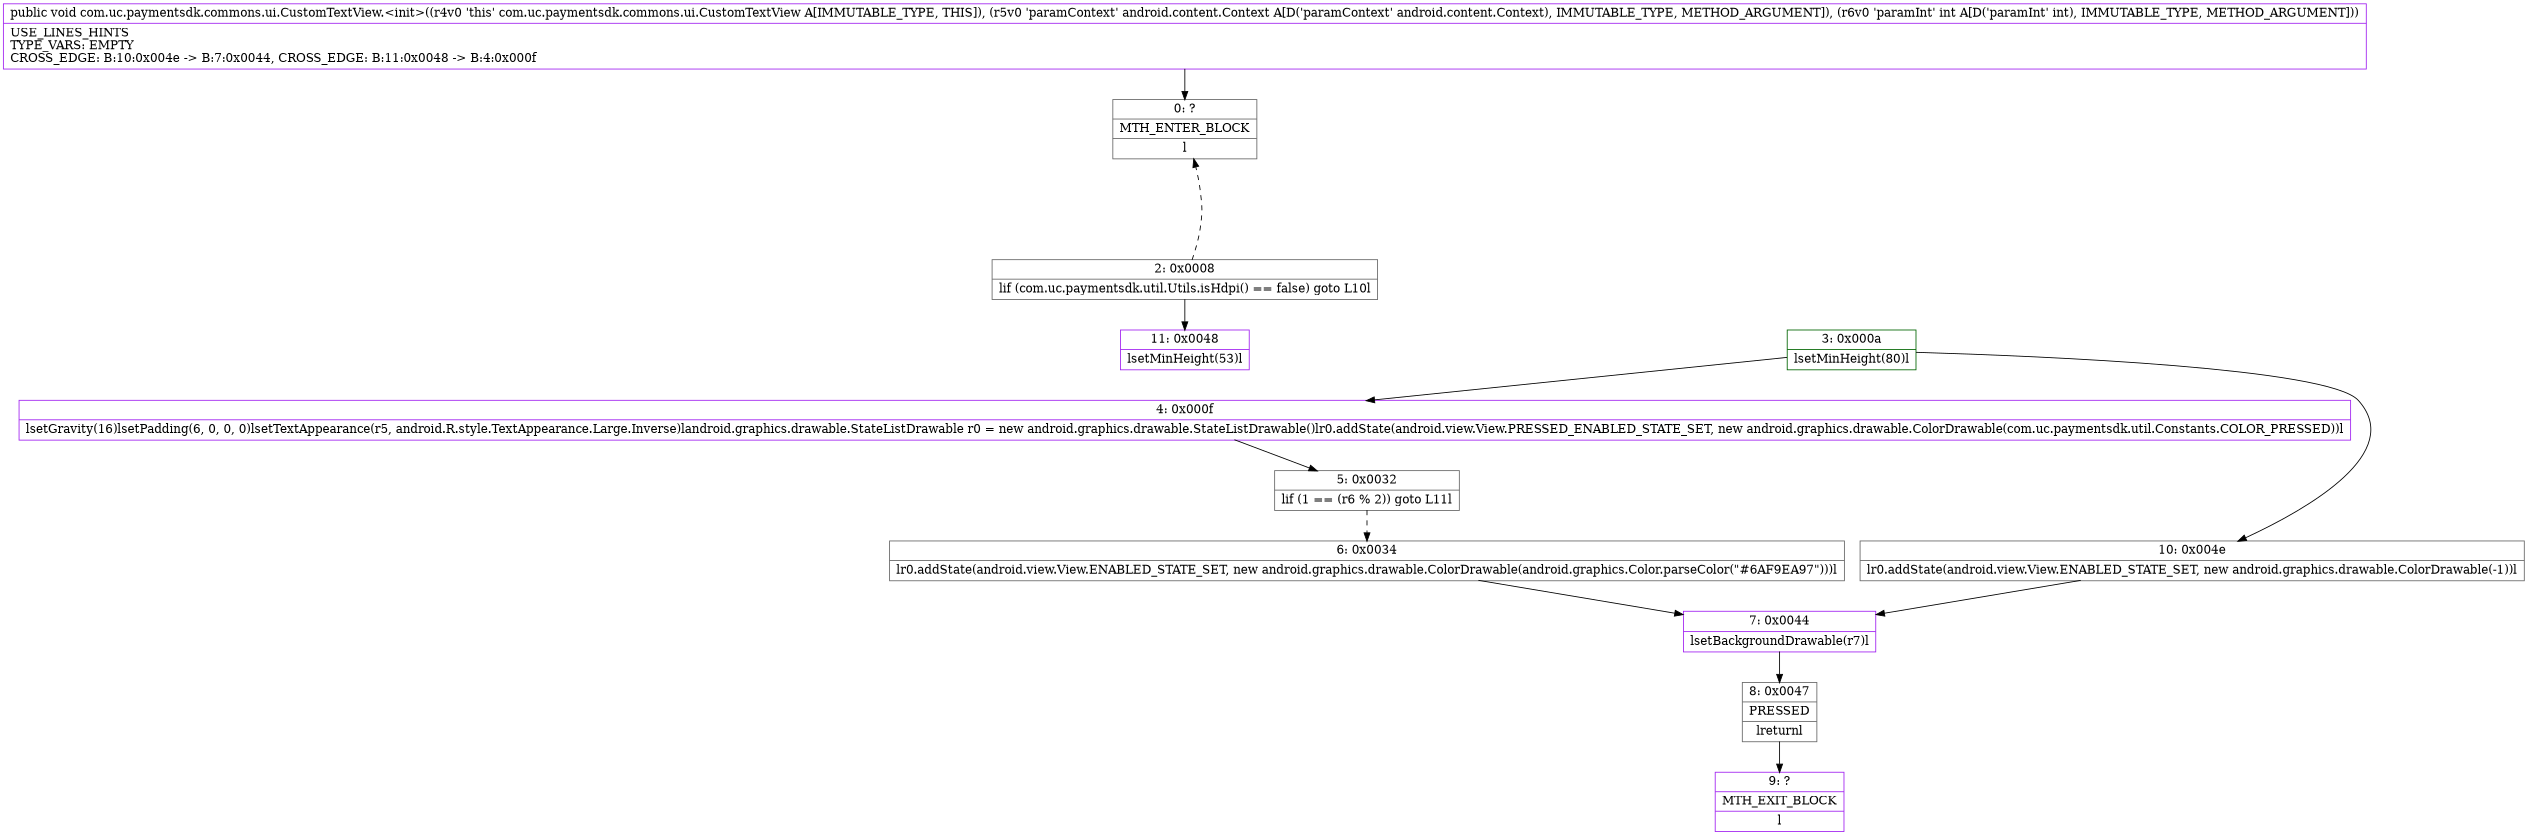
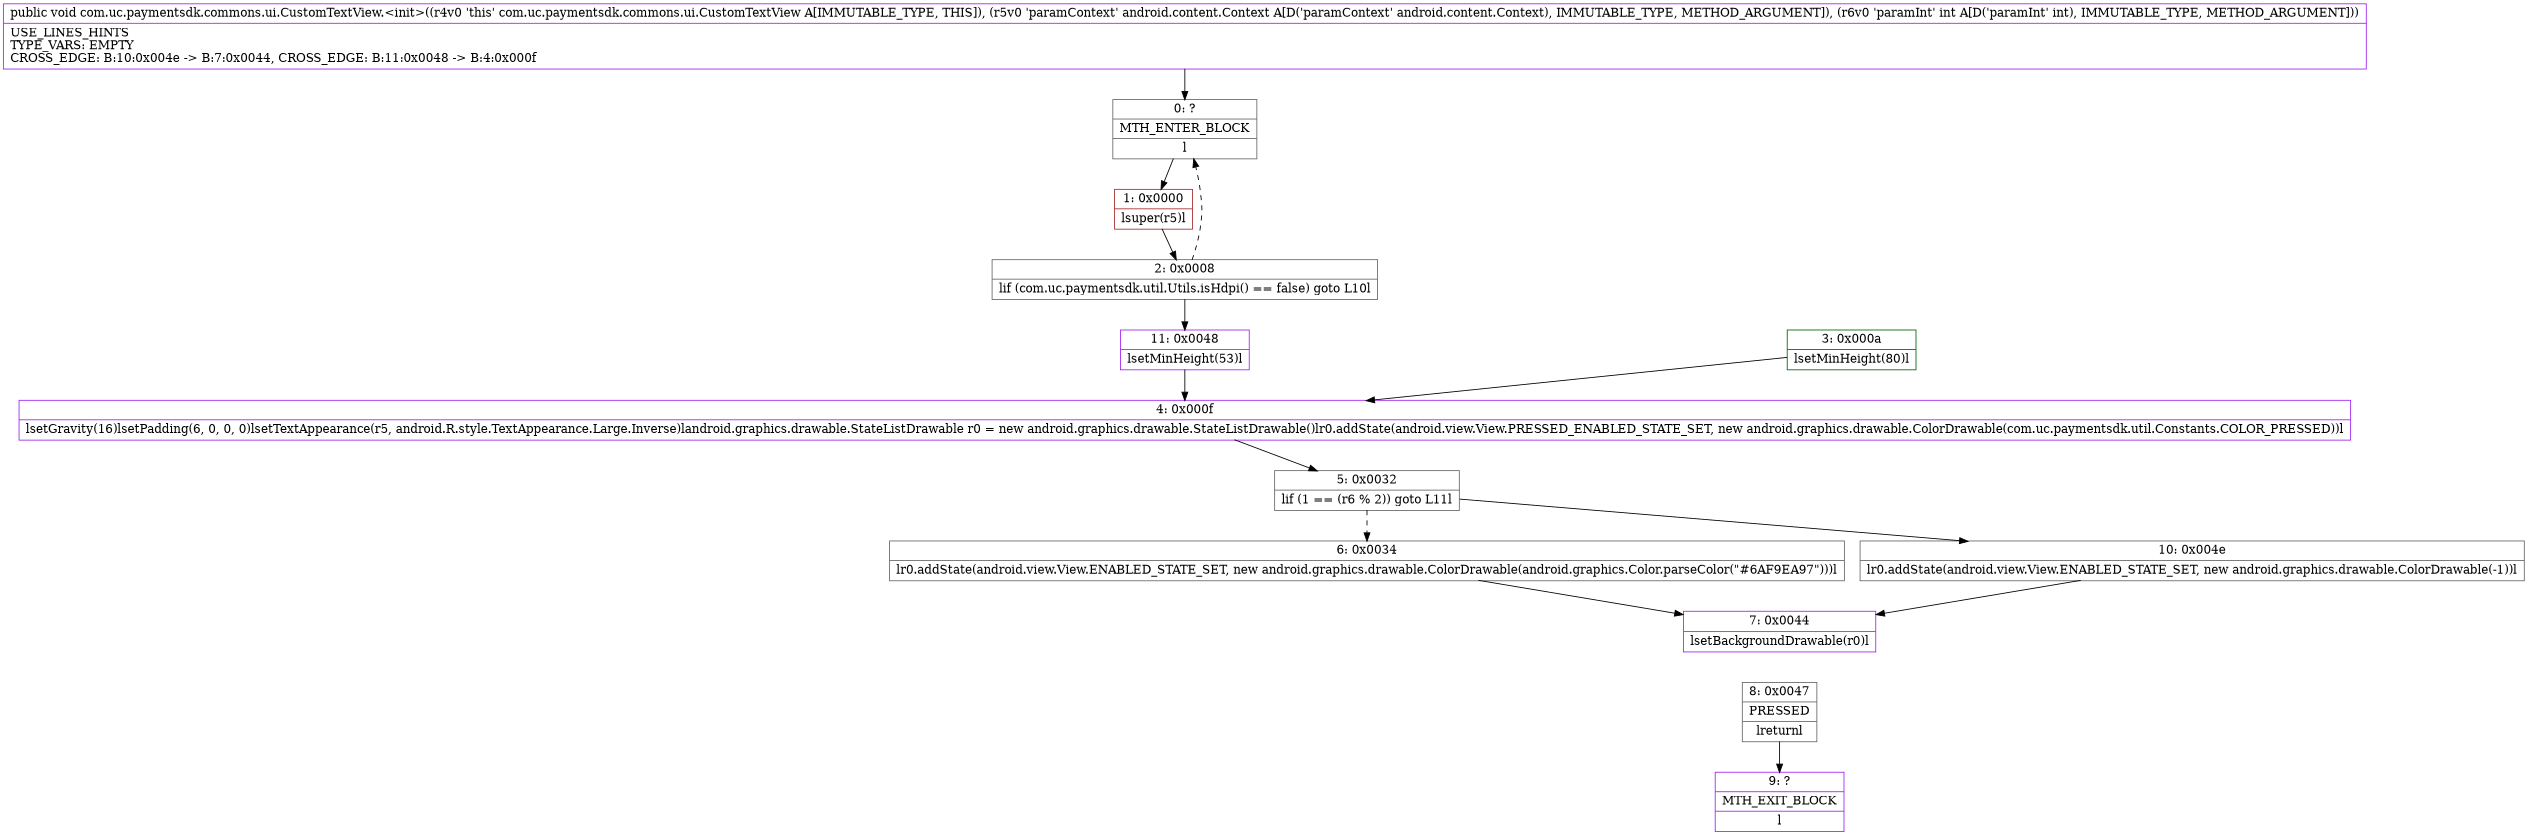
node "1: 0x0000": added
edge "3: 0x000a" -> "10: 0x004e": now "5: 0x0032" -> "10: 0x004e"
edge "11: 0x0048" -> "4: 0x000f": added
node "7: 0x0044": text "lsetBackgroundDrawable(r7)l" -> "lsetBackgroundDrawable(r0)l"
edge "7: 0x0044" -> "8: 0x0047": removed
